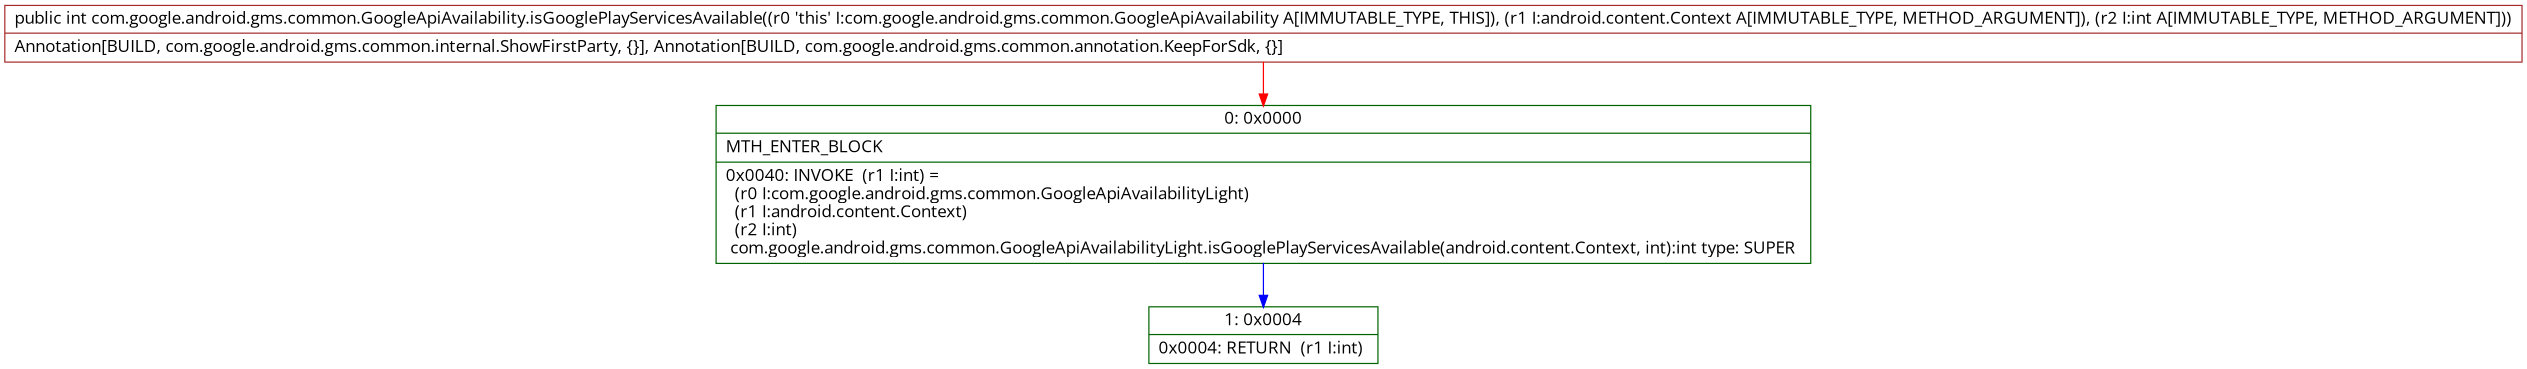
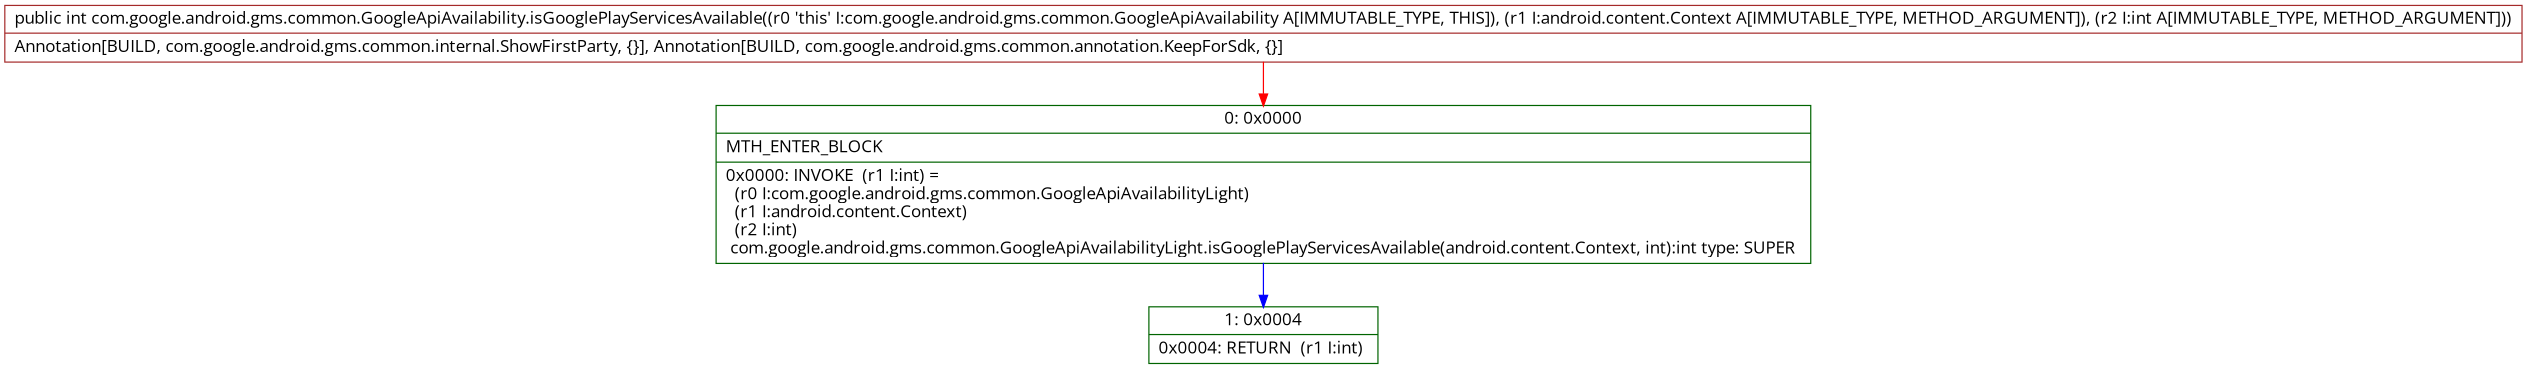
node "0: 0x0000": text "0x0040: INVOKE  (r1 I:int) =" -> "0x0000: INVOKE  (r1 I:int) ="
